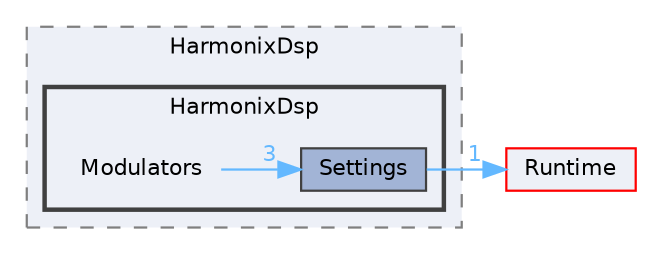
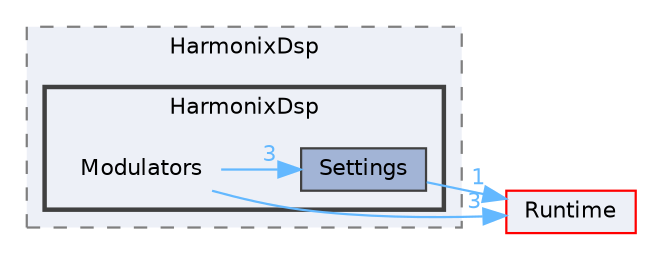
edge "Modulators" -> "Runtime": added
